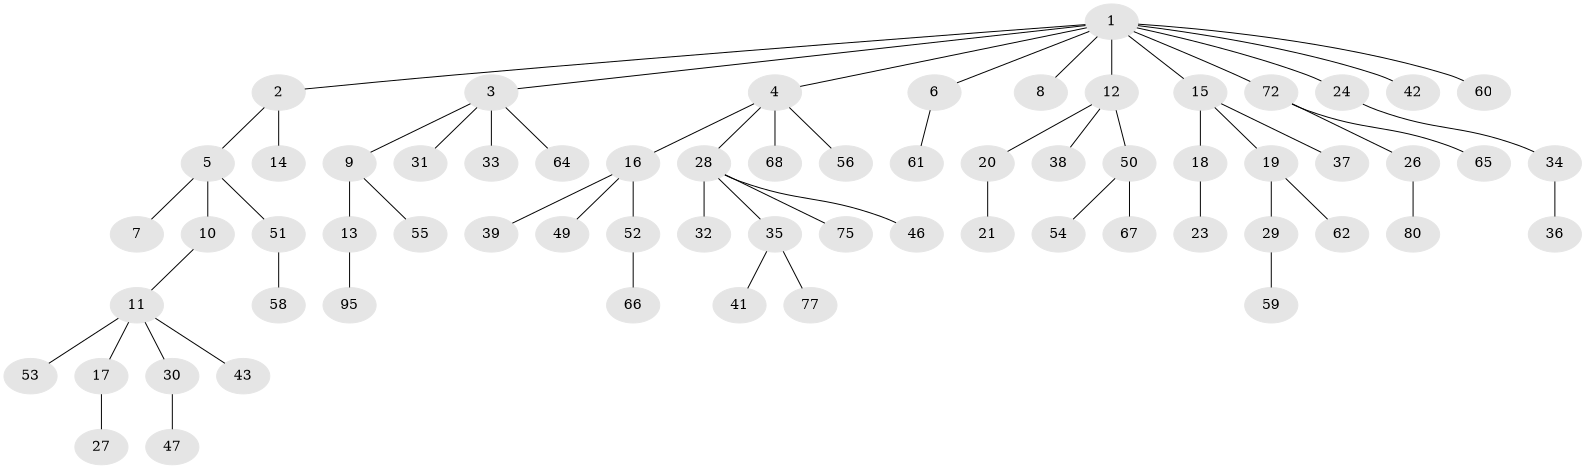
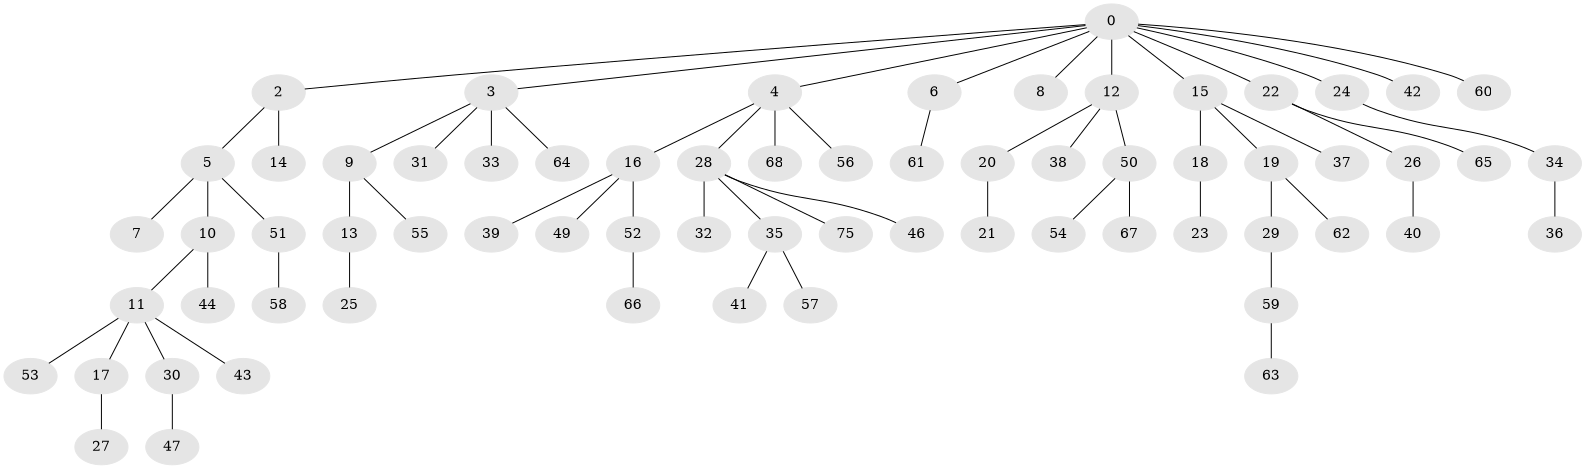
node "1": label "1" -> "0"
node "72": label "72" -> "22"
node "80": label "80" -> "40"
node "44": added
node "95": label "95" -> "25"
node "77": label "77" -> "57"
node "63": added
